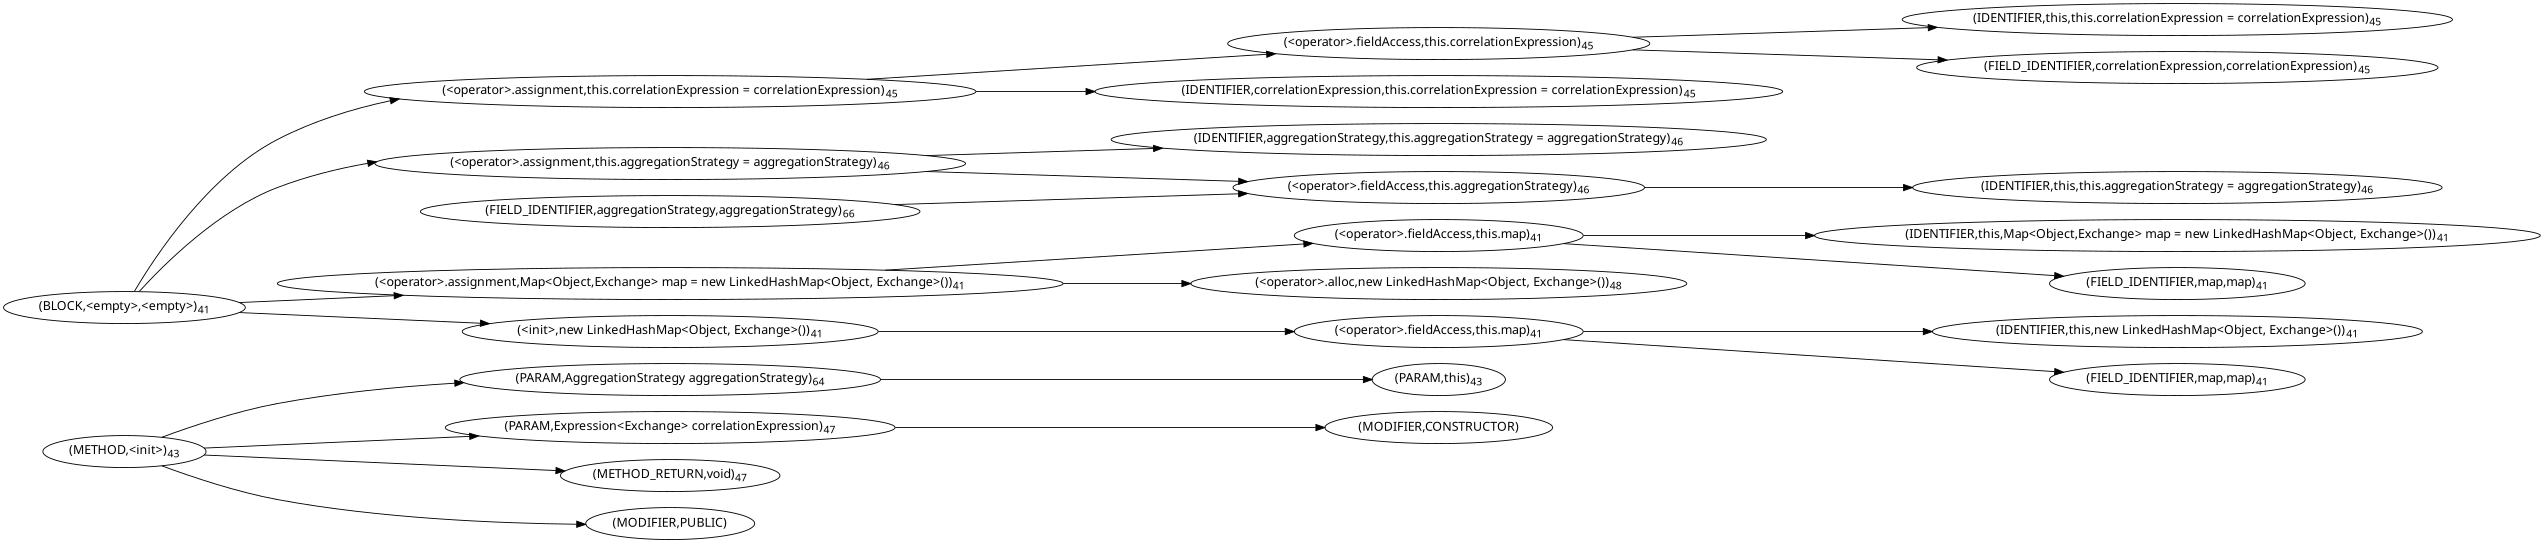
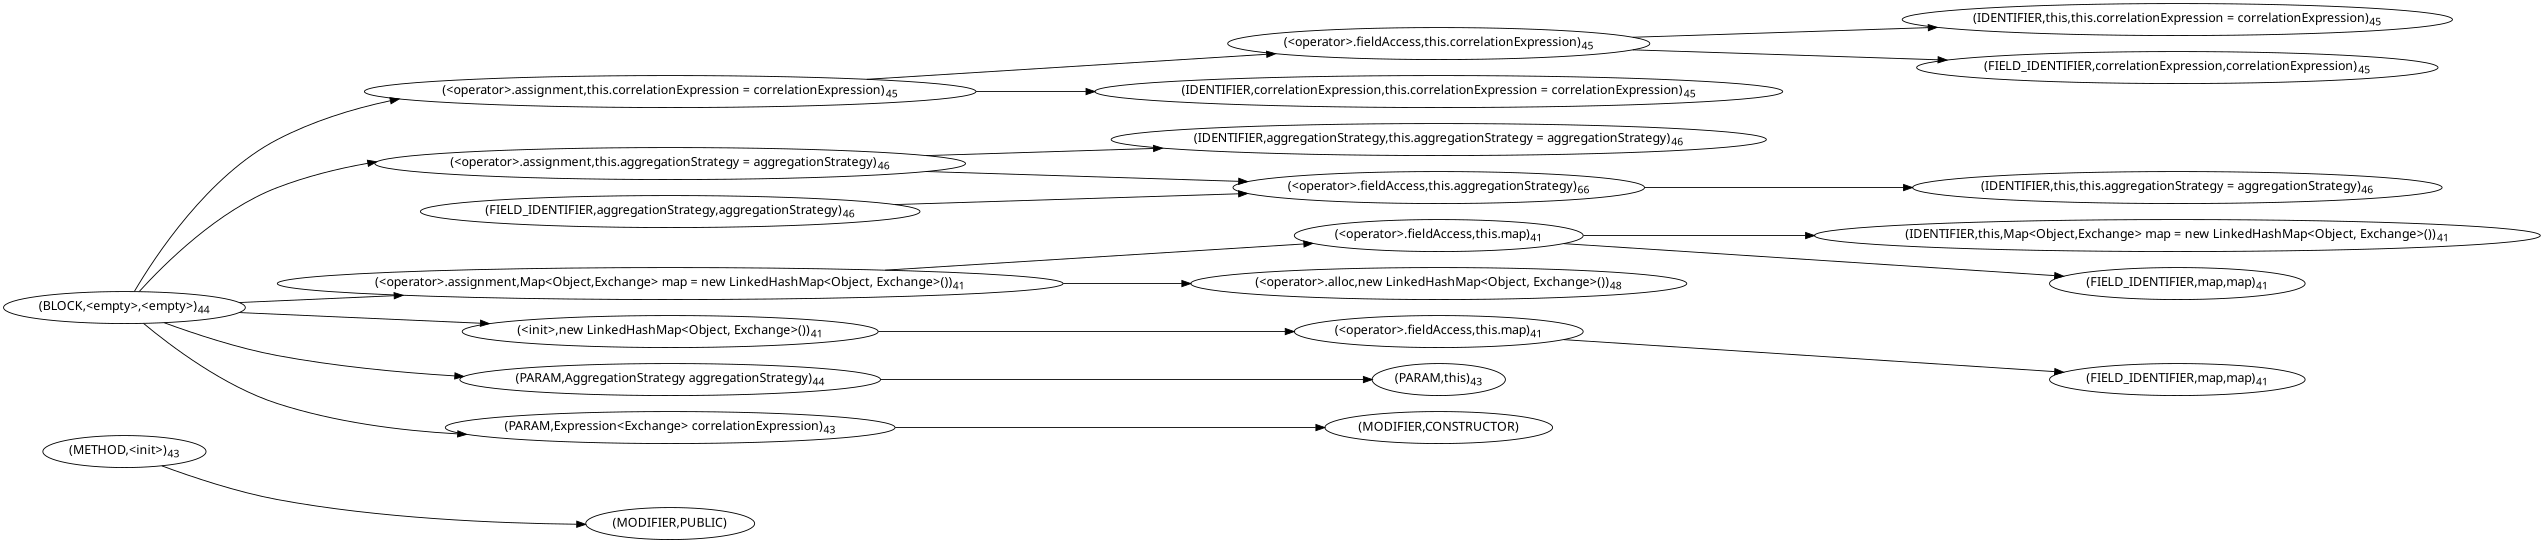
node "(<operator>.fieldAccess,this.aggregationStrategy)": text "46" -> "66"
node "(FIELD_IDENTIFIER,aggregationStrategy,aggregationStrategy)": text "66" -> "46"
node "(BLOCK,<empty>,<empty>)": text "41" -> "44"
node "(IDENTIFIER,this,new LinkedHashMap<Object, Exchange>())": removed
node "(PARAM,AggregationStrategy aggregationStrategy)": text "64" -> "44"
edge "(METHOD,<init>)" -> "(PARAM,AggregationStrategy aggregationStrategy)": now "(BLOCK,<empty>,<empty>)" -> "(PARAM,AggregationStrategy aggregationStrategy)"
node "(PARAM,Expression<Exchange> correlationExpression)": text "47" -> "43"
edge "(METHOD,<init>)" -> "(PARAM,Expression<Exchange> correlationExpression)": now "(BLOCK,<empty>,<empty>)" -> "(PARAM,Expression<Exchange> correlationExpression)"
node "(METHOD_RETURN,void)": removed
